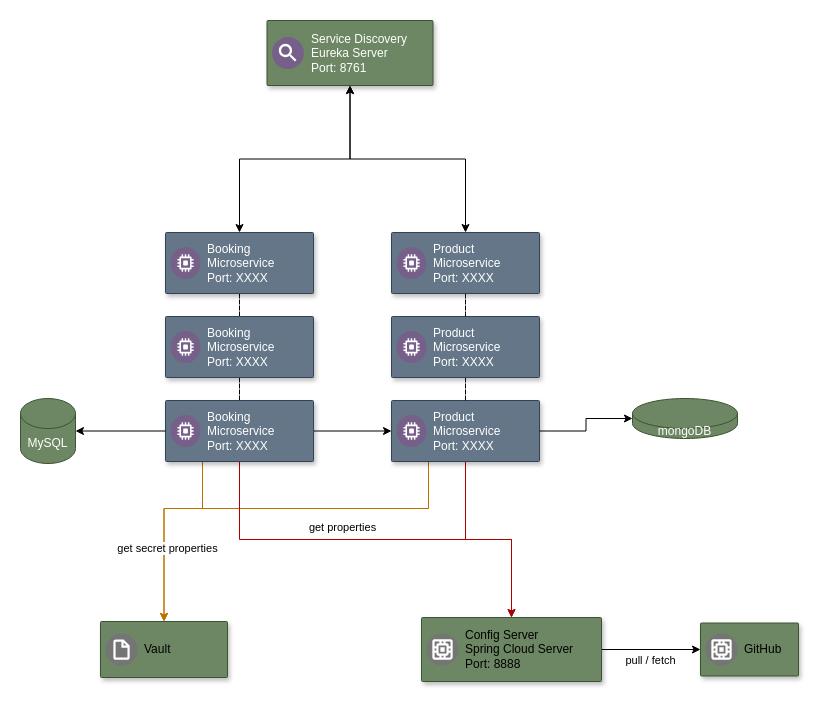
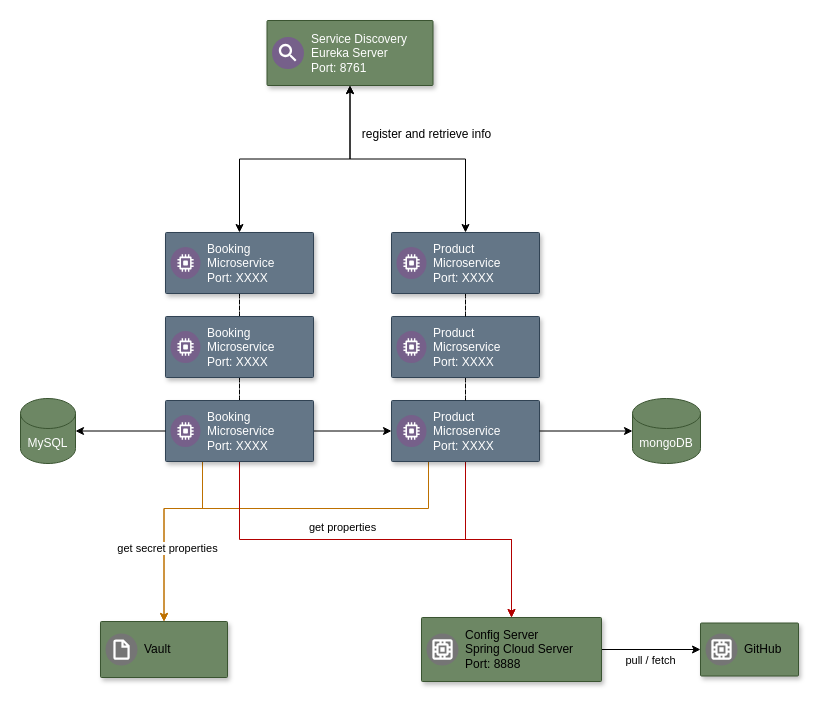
node "register and retrieve info": added
node "mongoDB": size 105x40 -> 68x65
